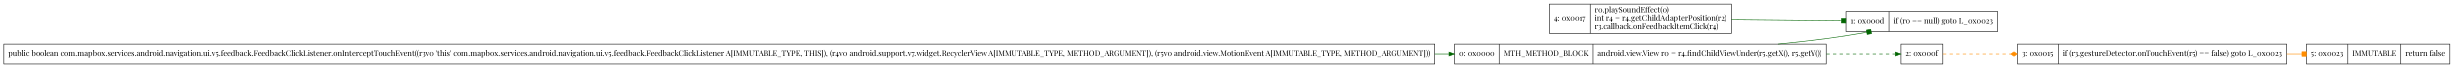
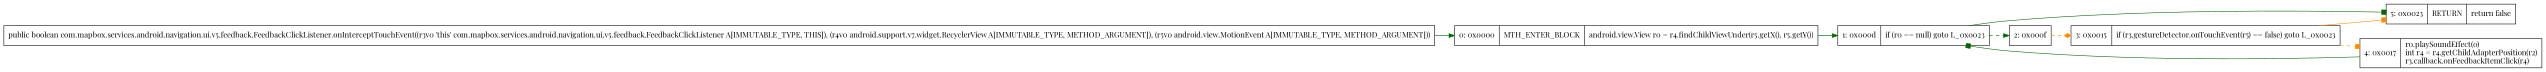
edge "1: 0x000d" -> "5: 0x0023": added
edge "0: 0x0000" -> "1: 0x000d": arrowhead box -> normal
edge "3: 0x0015" -> "4: 0x0017": added
node "0: 0x0000": text "MTH_METHOD_BLOCK" -> "MTH_ENTER_BLOCK"
edge "0: 0x0000" -> "2: 0x000f": now "1: 0x000d" -> "2: 0x000f"
node "5: 0x0023": text "IMMUTABLE" -> "RETURN"
